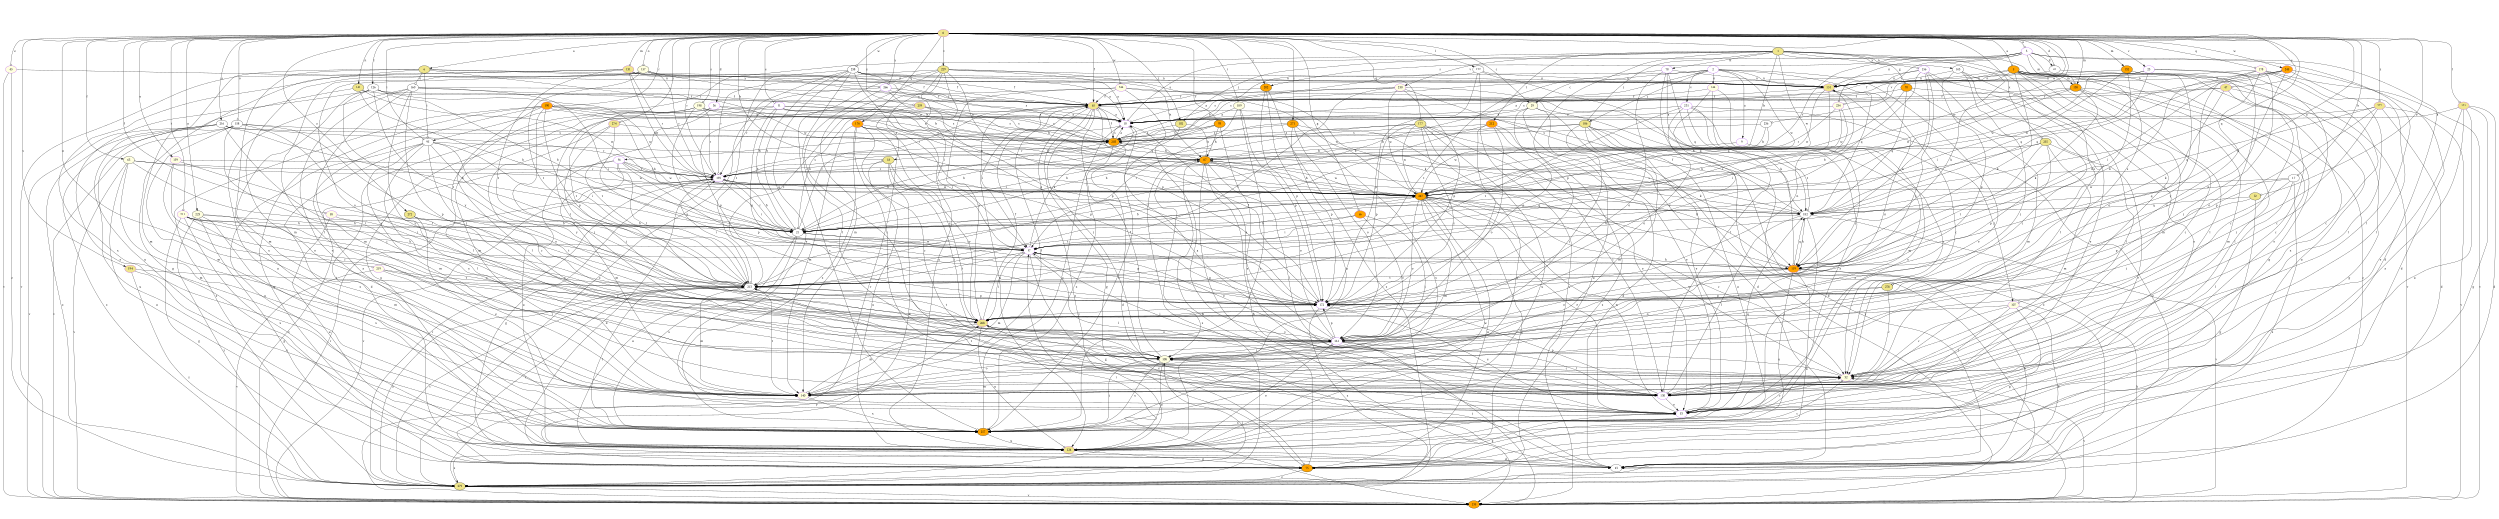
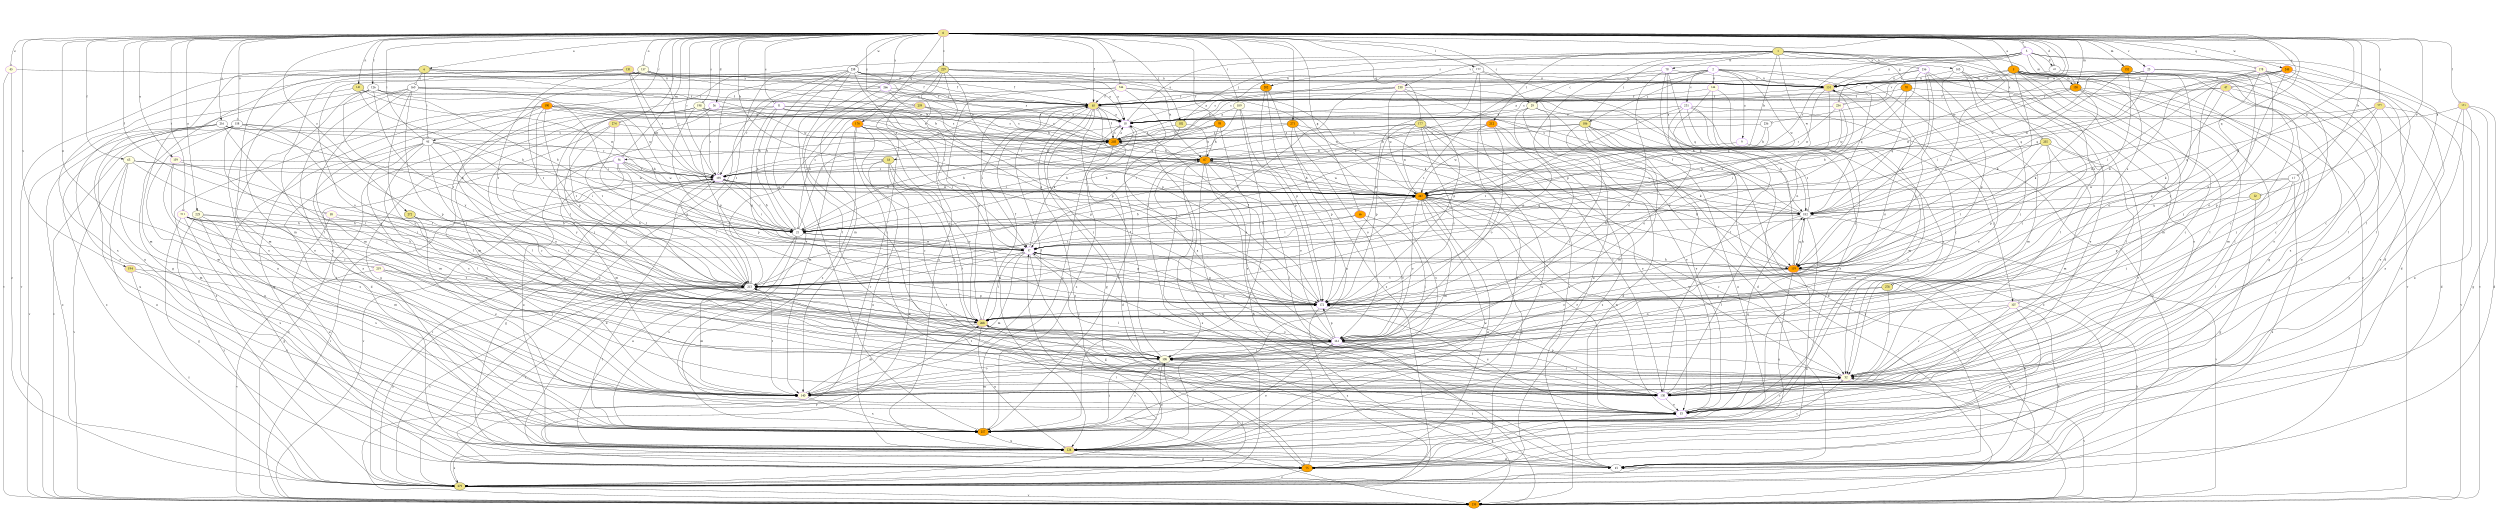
edge "0" -> "131": now "0" -> "96"
